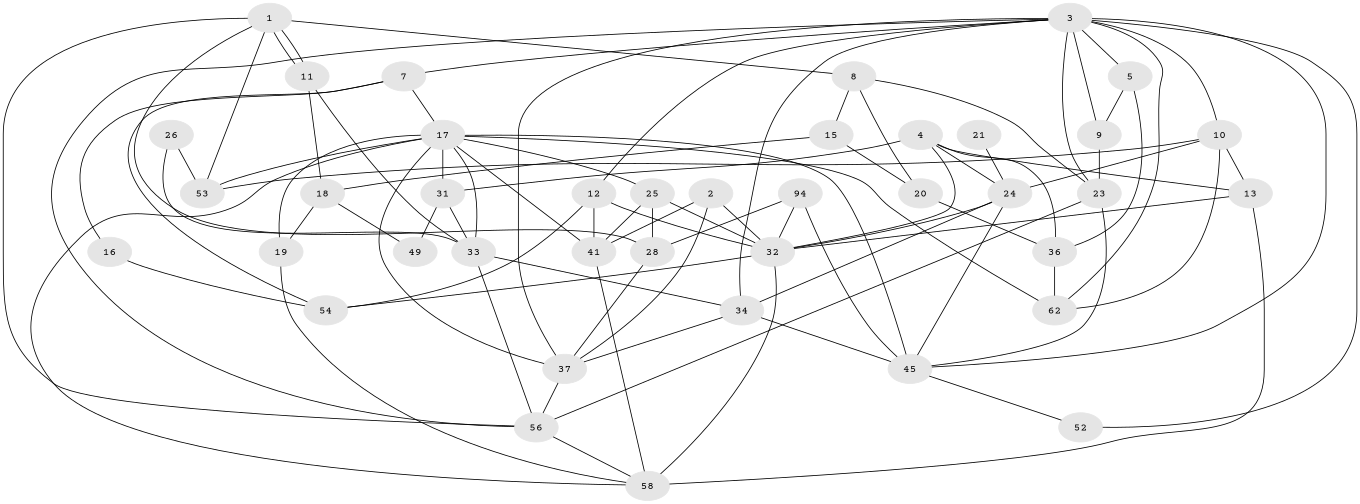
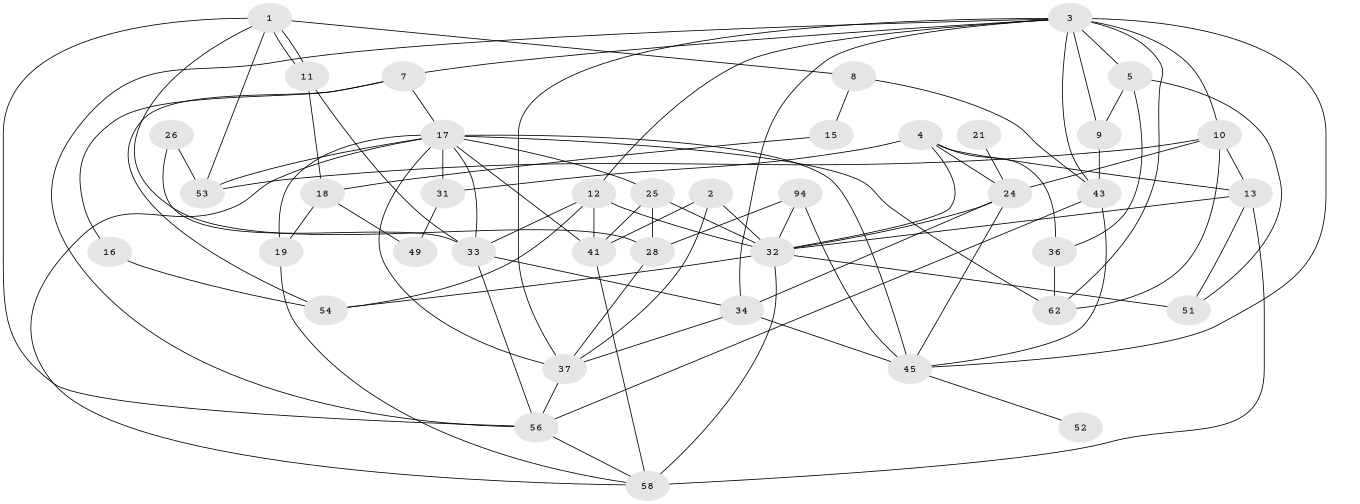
node "20": removed
node "23": label "23" -> "43"
edge "3" -- "52": removed
edge "31" -- "33": now "12" -- "33"
node "51": added
